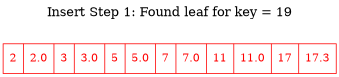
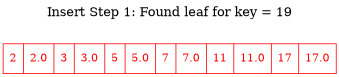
node "2": text "17.3" -> "17.0"
